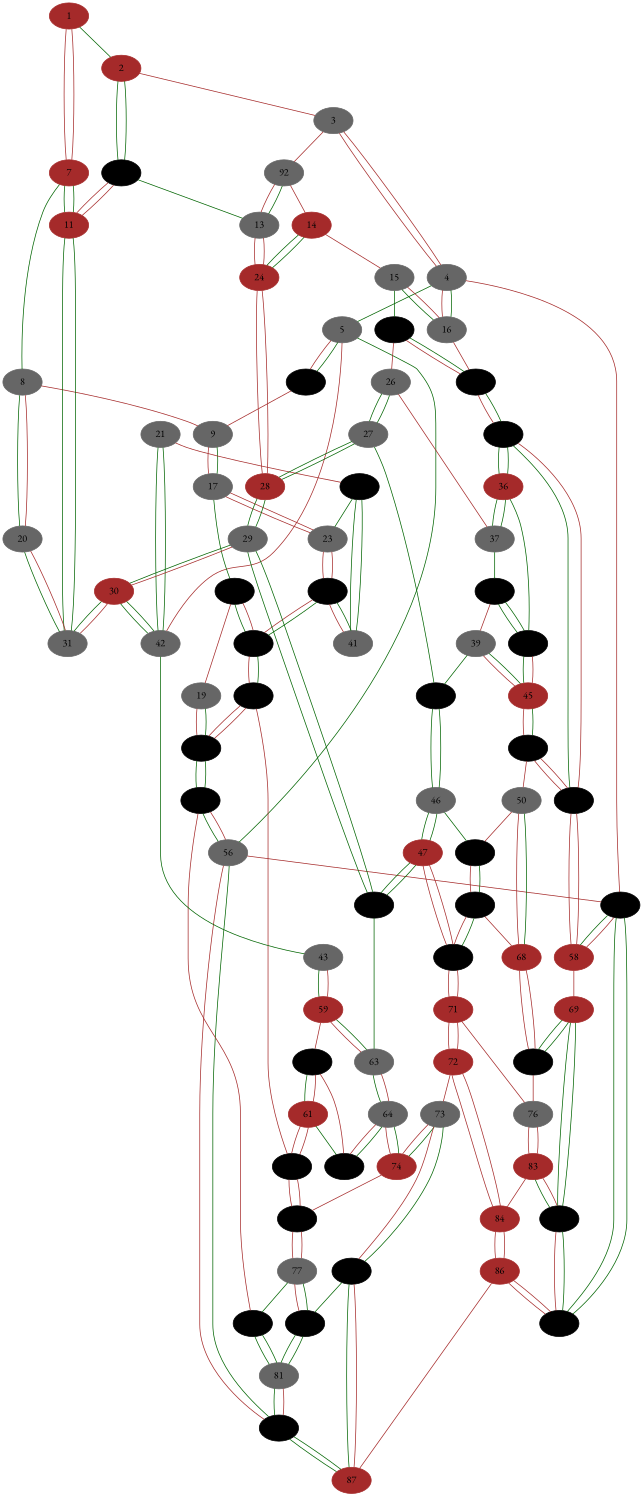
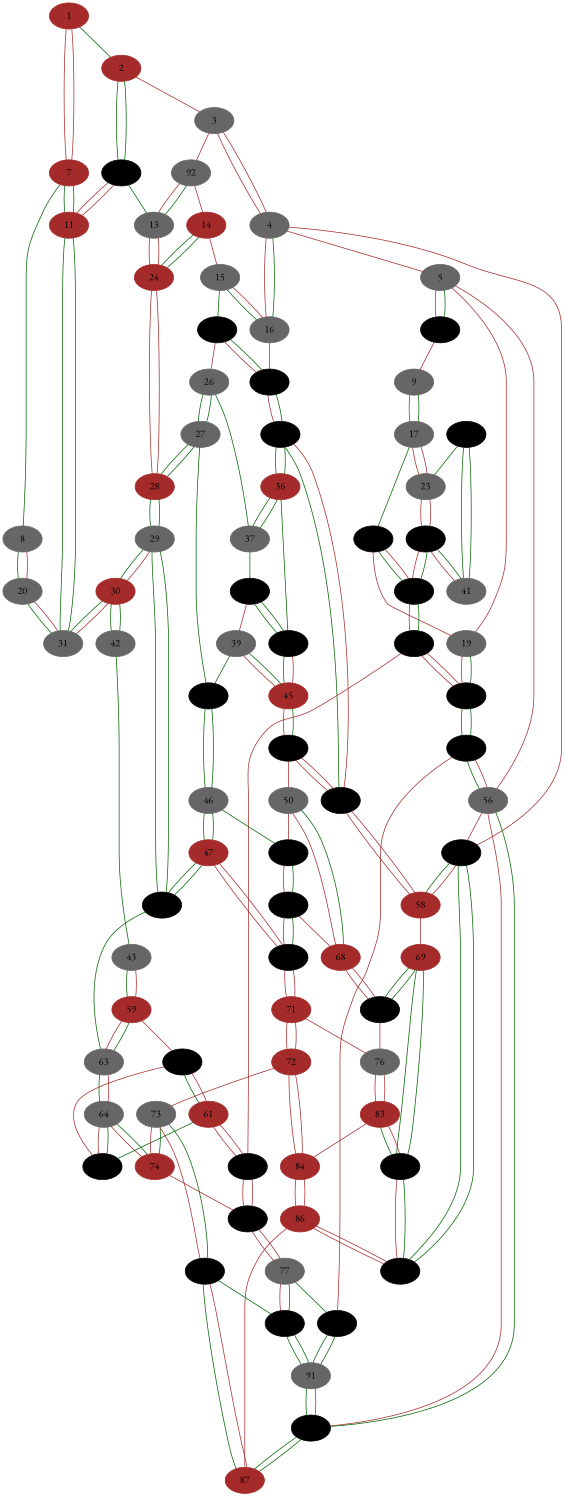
edge "4" -- "5": color darkgreen -> brown
edge "8" -- "9": removed
node "21": removed
edge "26" -- "37": color brown -> darkgreen
edge "5" -- "42": now "5" -- "19"
edge "5" -- "56": color darkgreen -> brown
node "81": label "81" -> "91"
